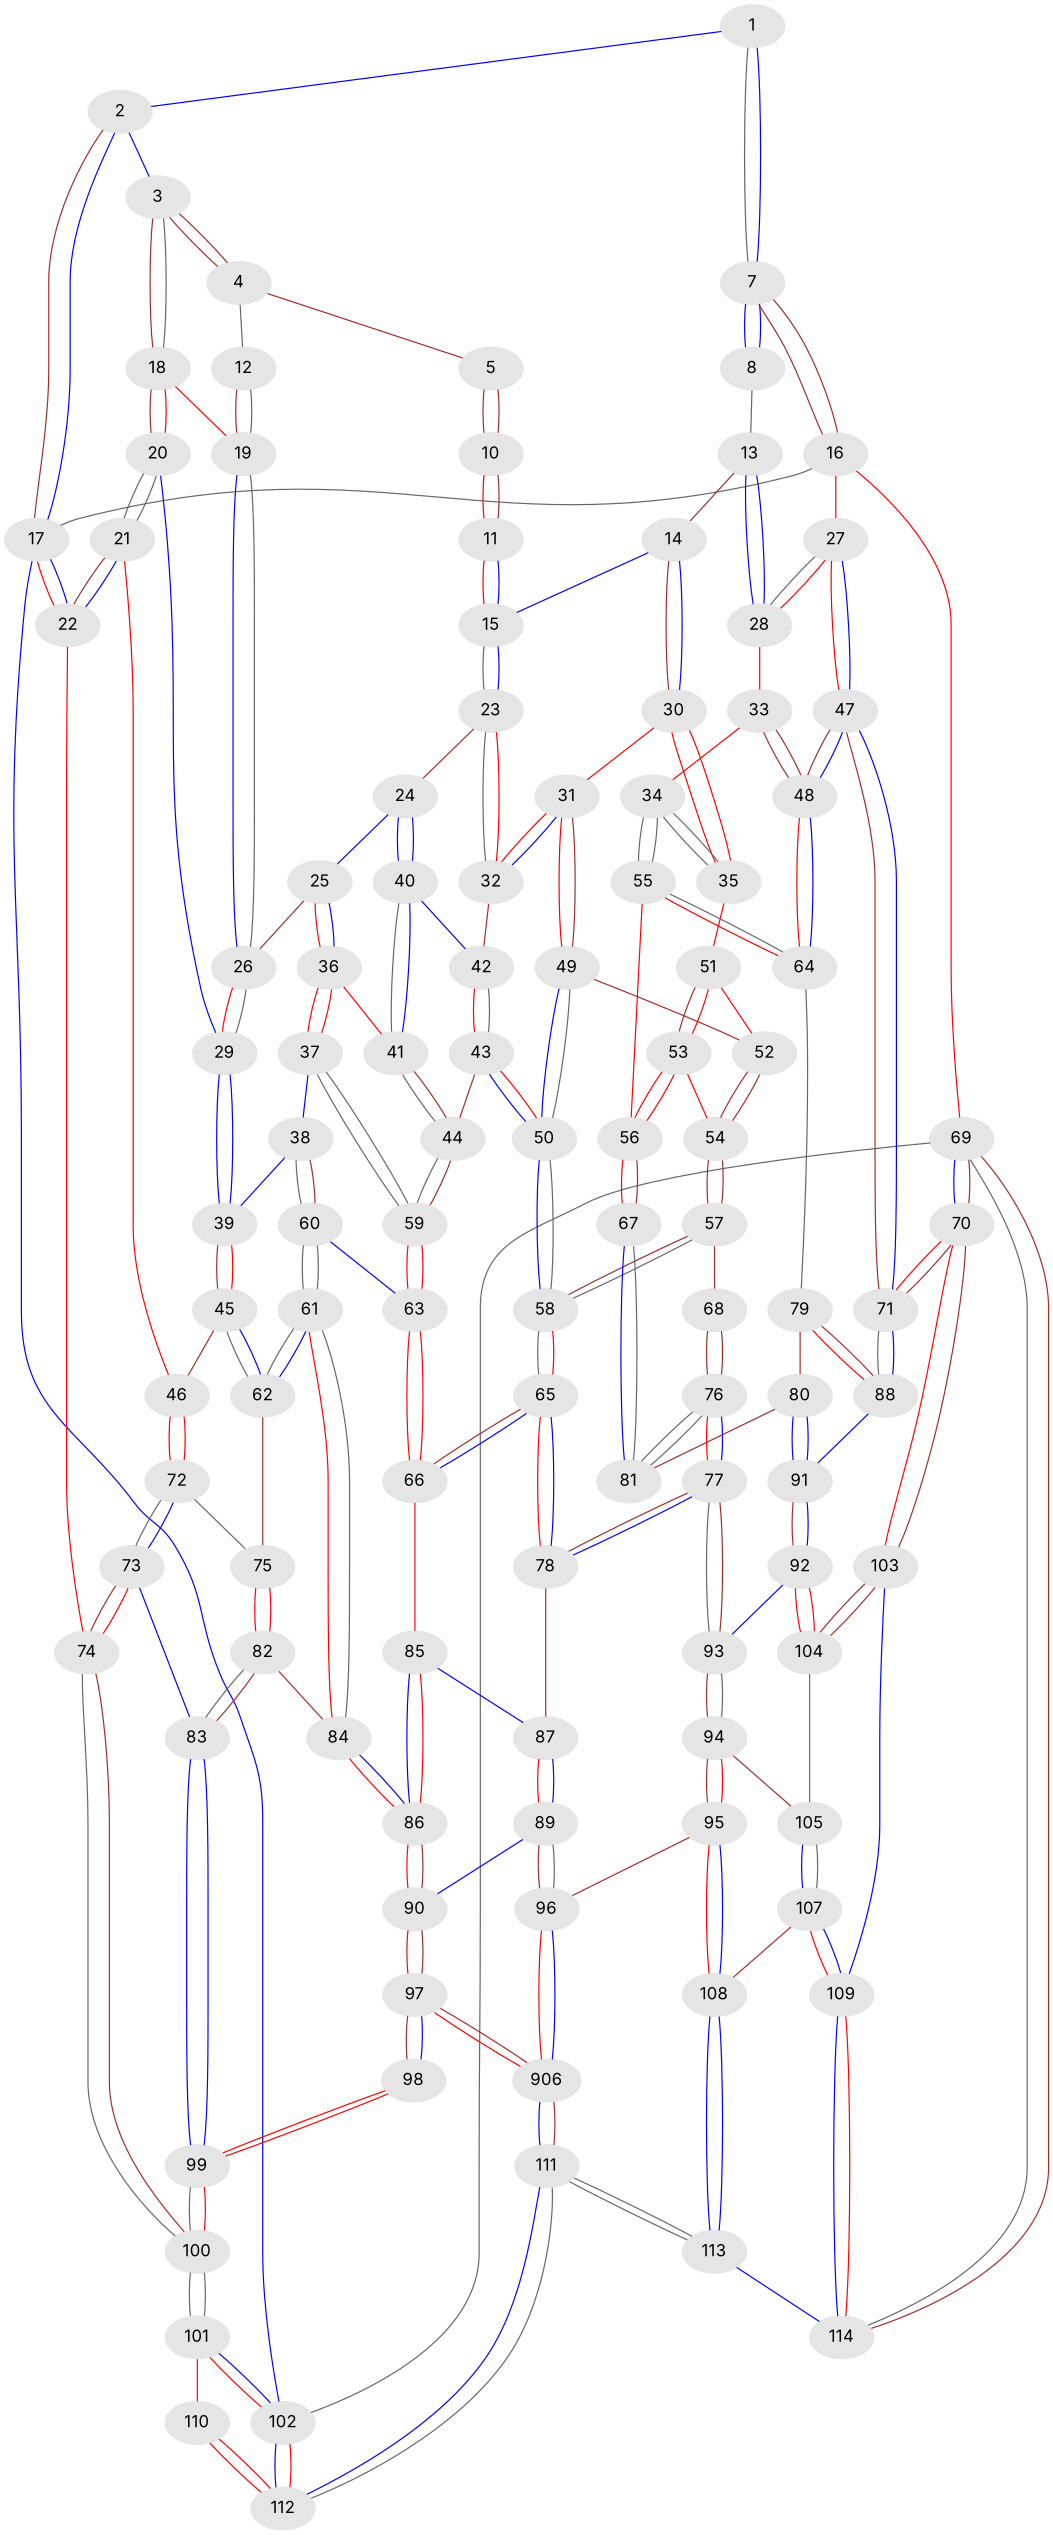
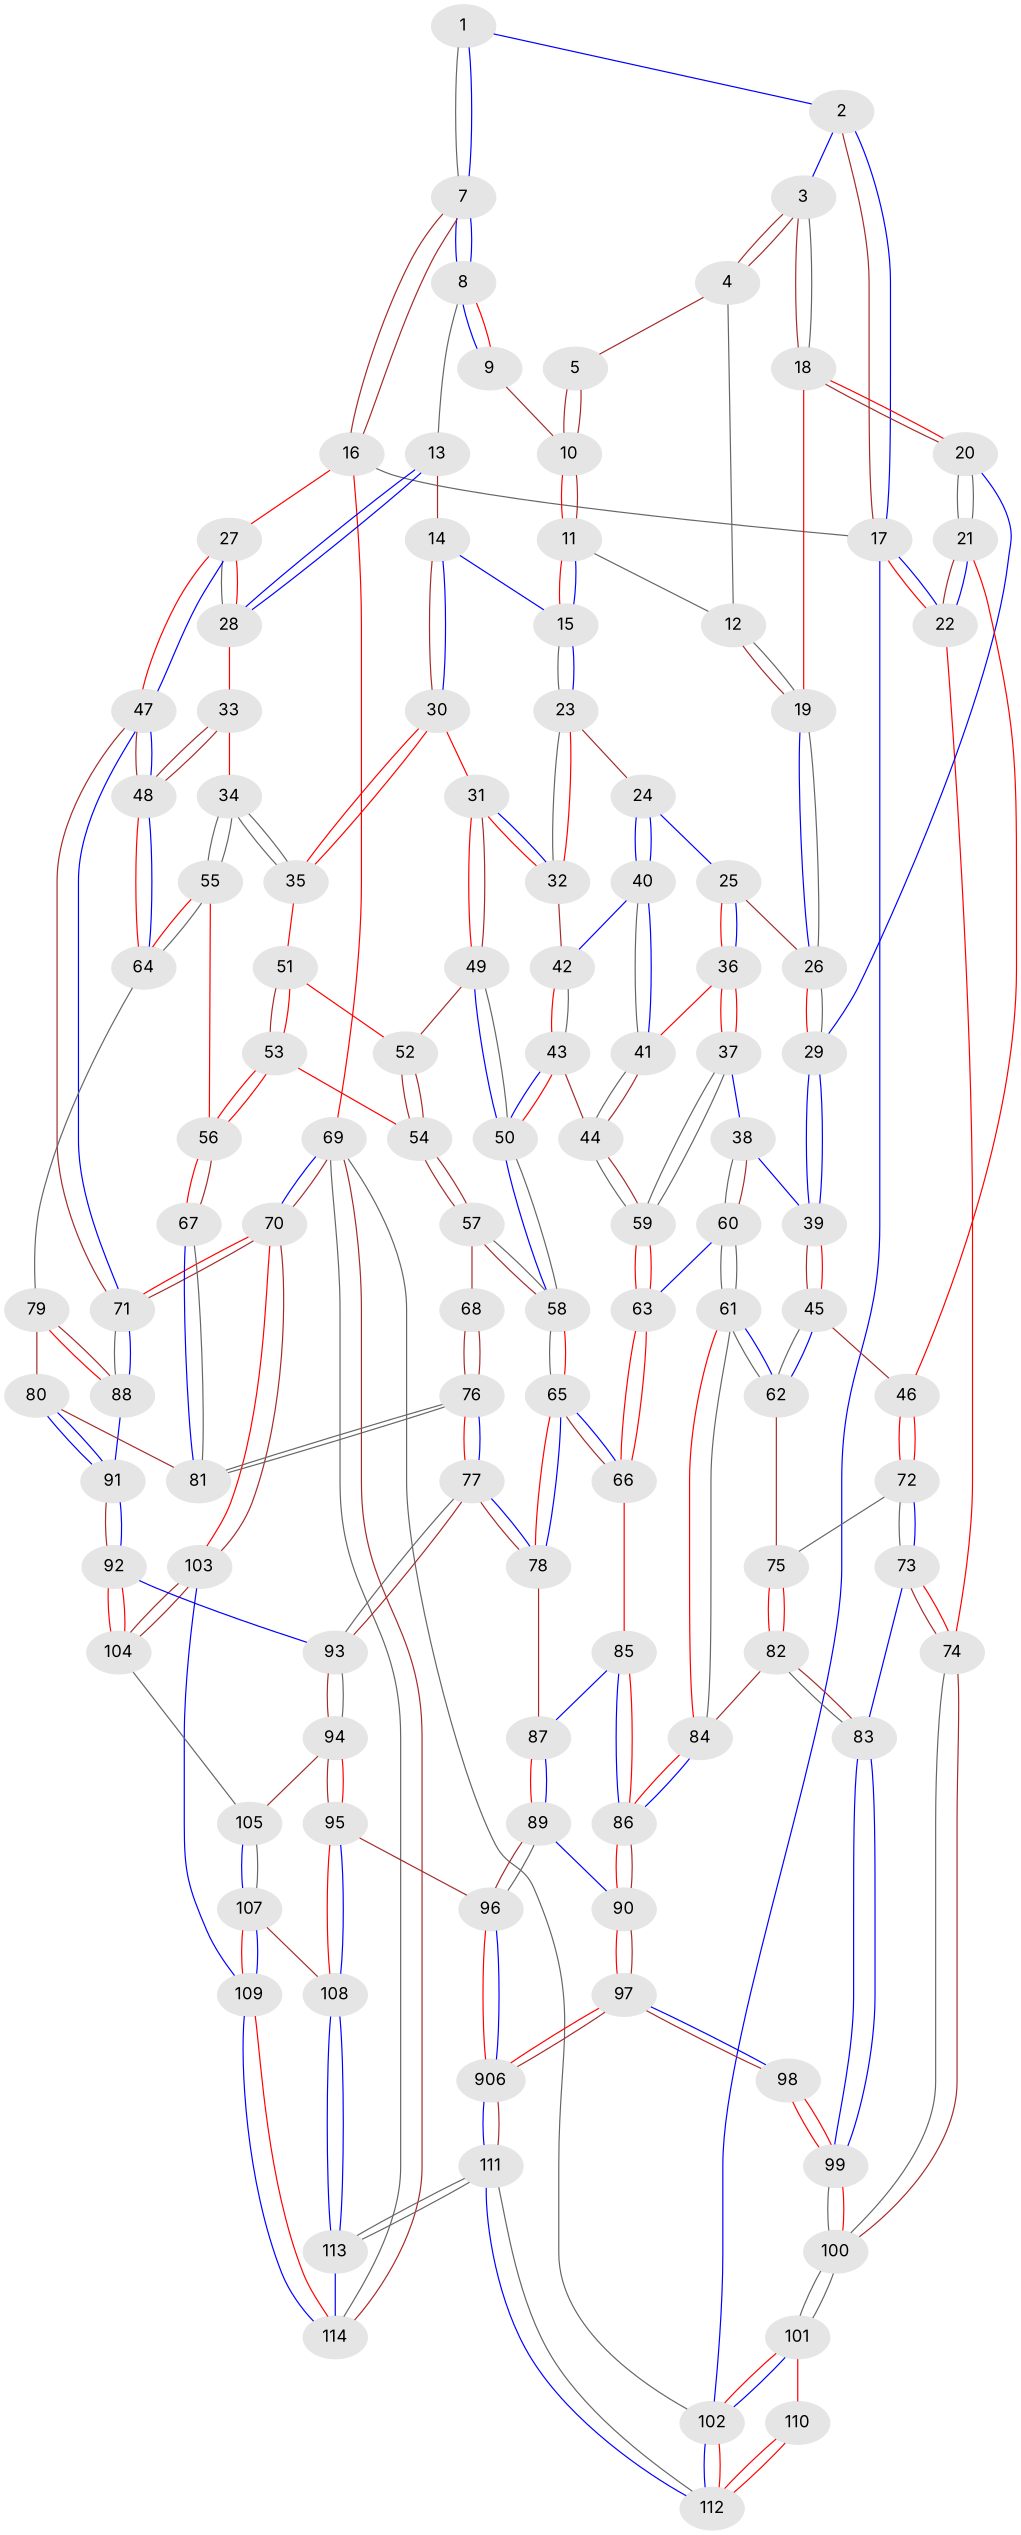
node "9": added
edge "11" -- "12": added
